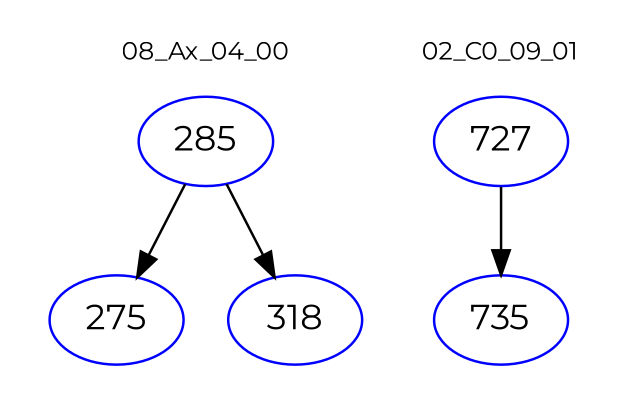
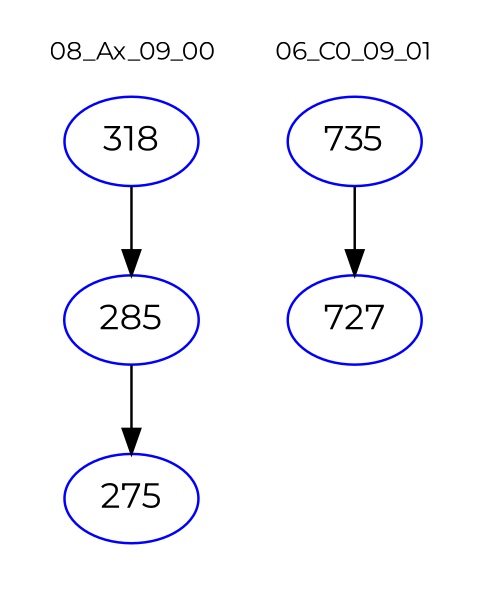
cluster "08_Ax_04_00": label "08_Ax_04_00" -> "08_Ax_09_00"
cluster "02_C0_09_01": label "02_C0_09_01" -> "06_C0_09_01"
edge "727" -> "735": reversed
edge "285" -> "318": reversed
